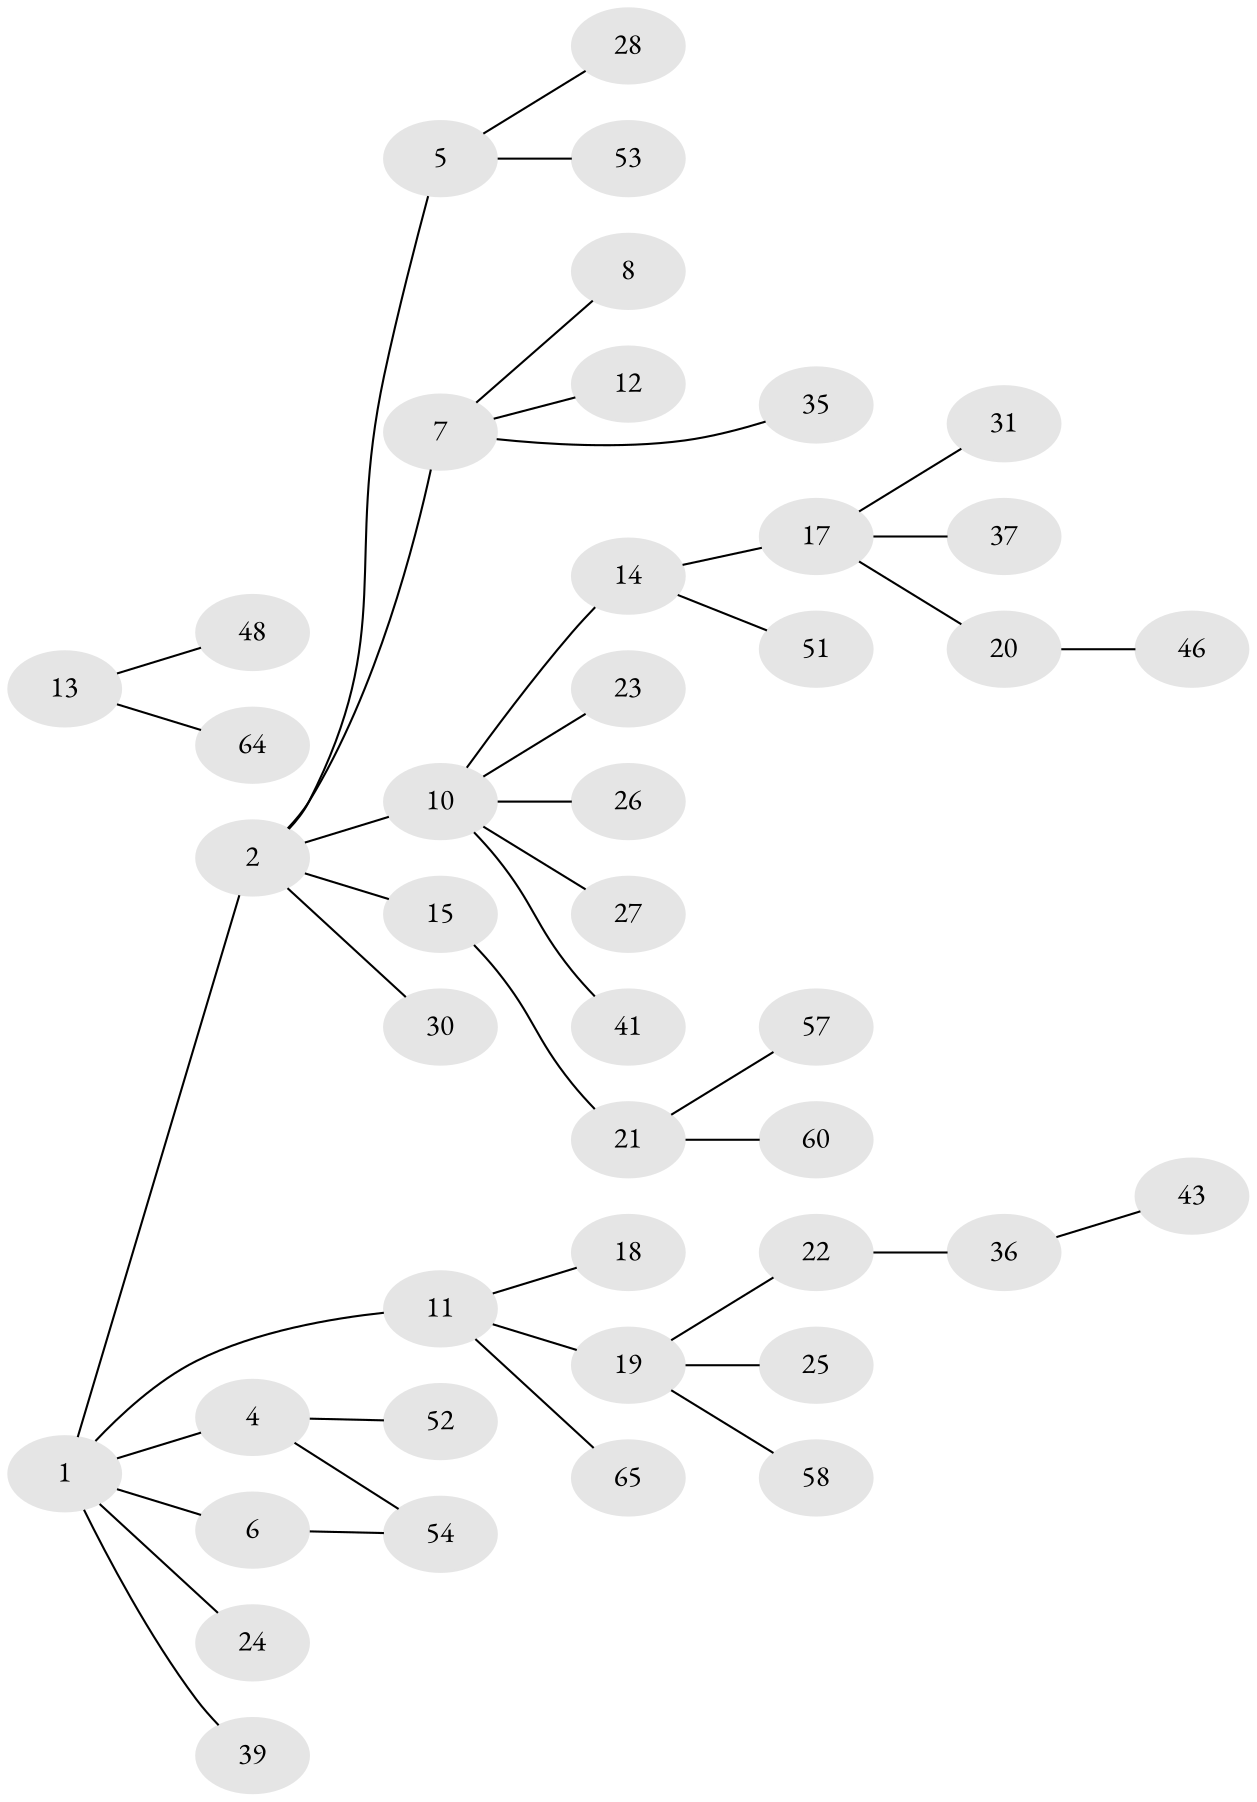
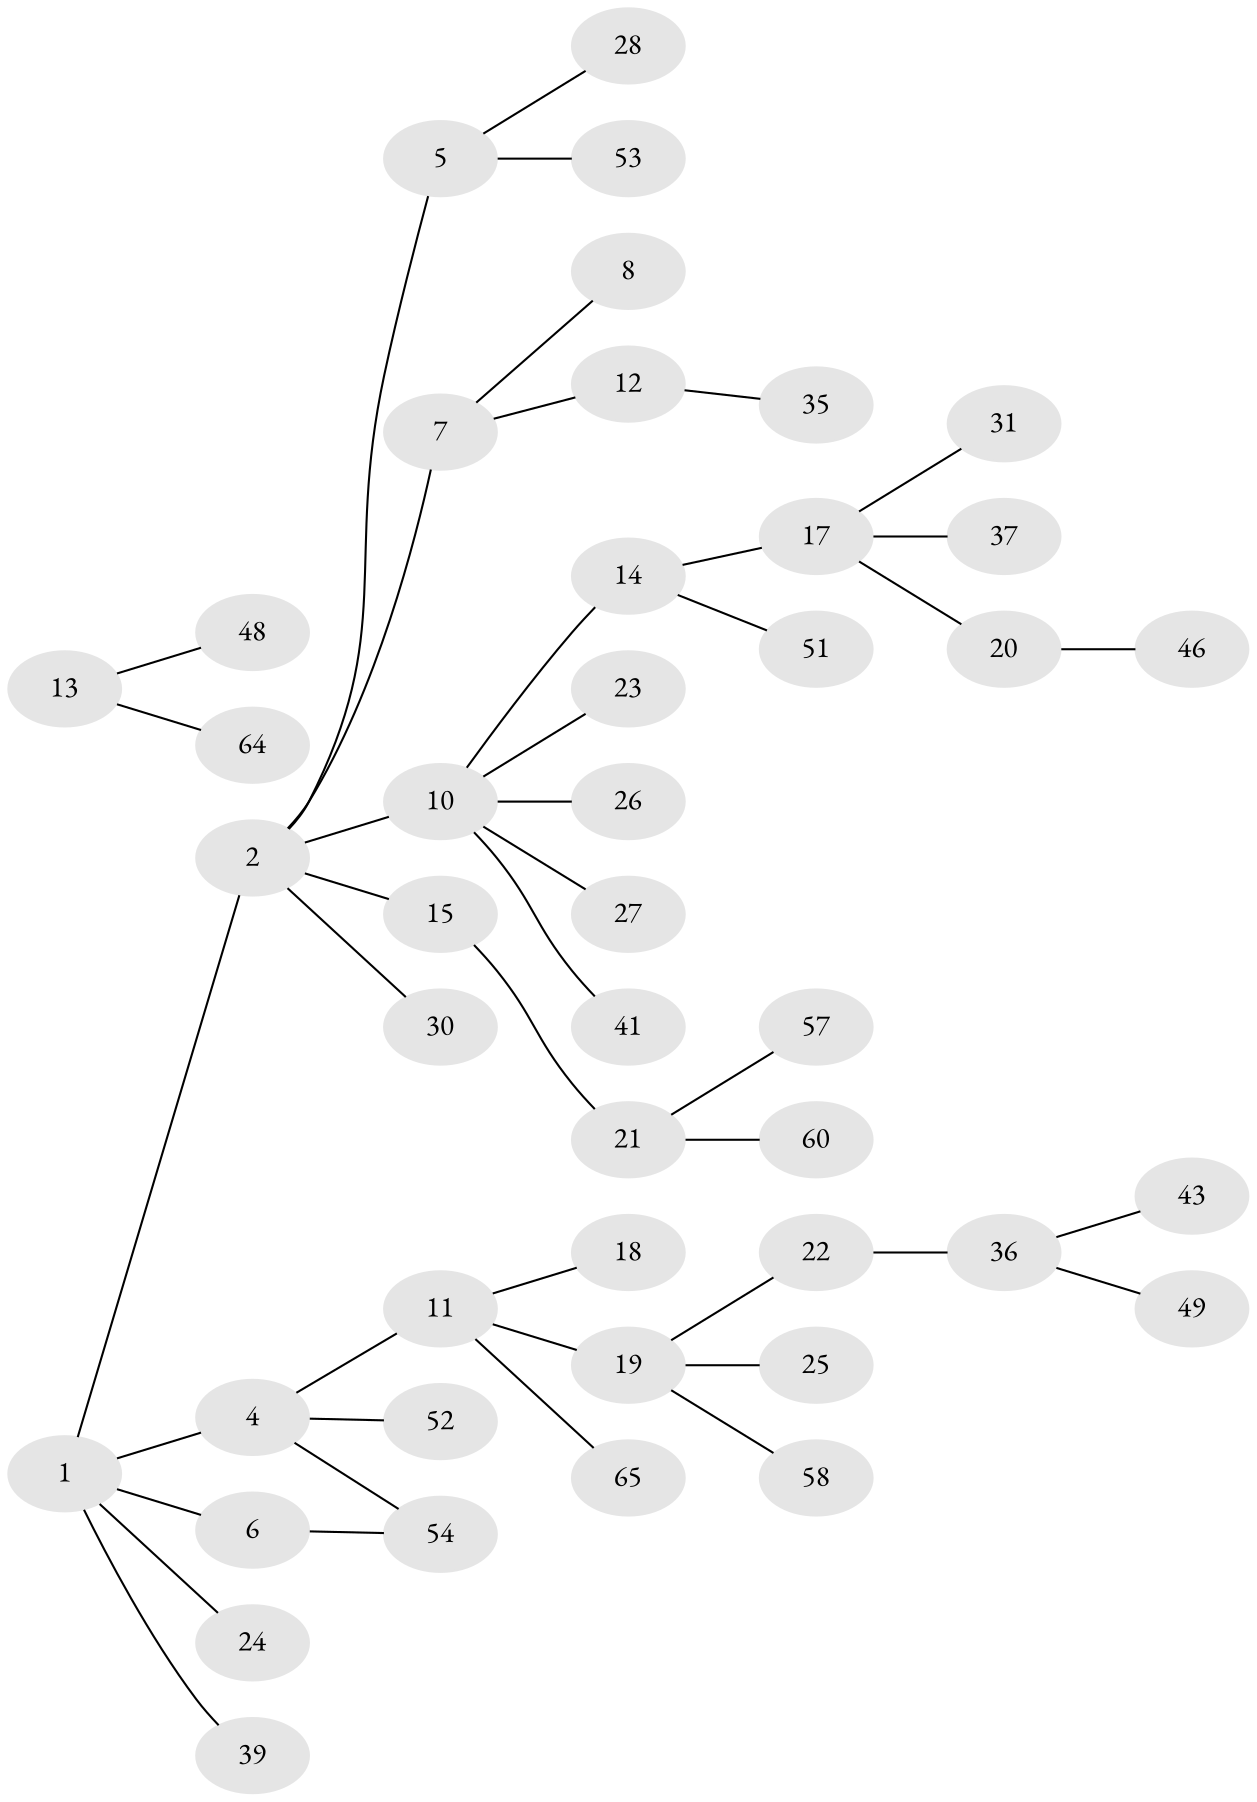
edge "35" -- "7": now "35" -- "12"
node "49": added
edge "11" -- "1": now "11" -- "4"
